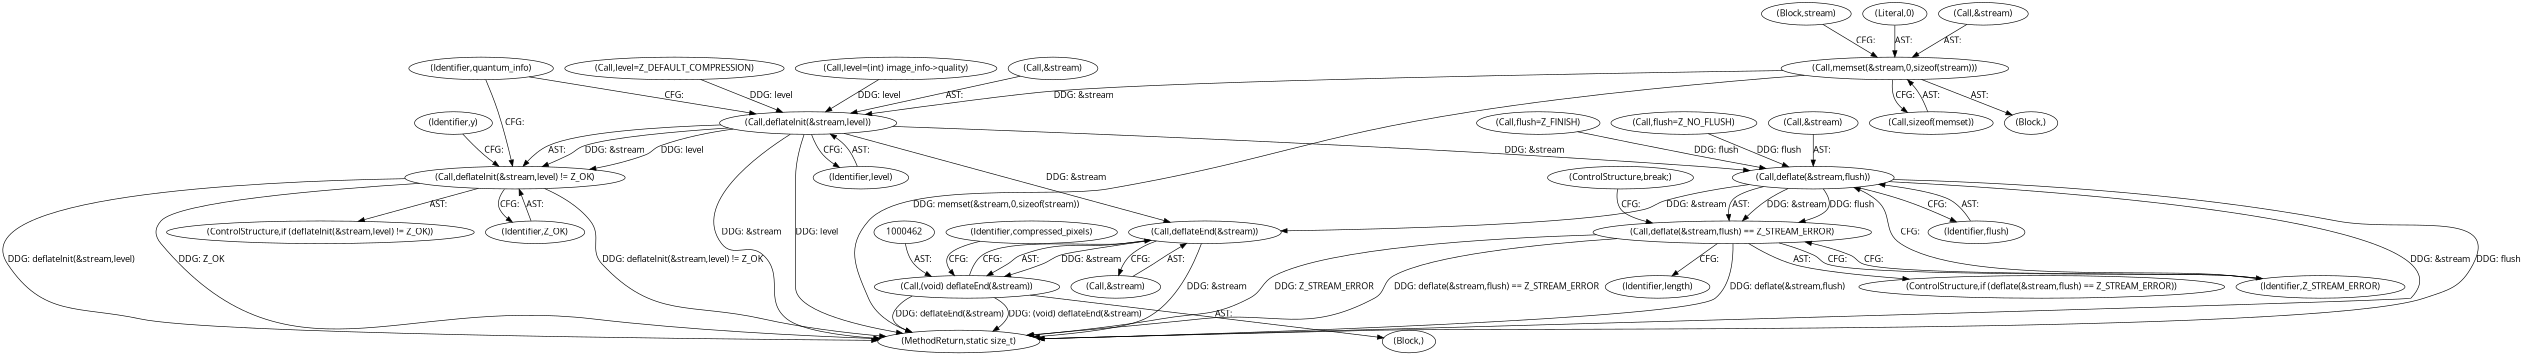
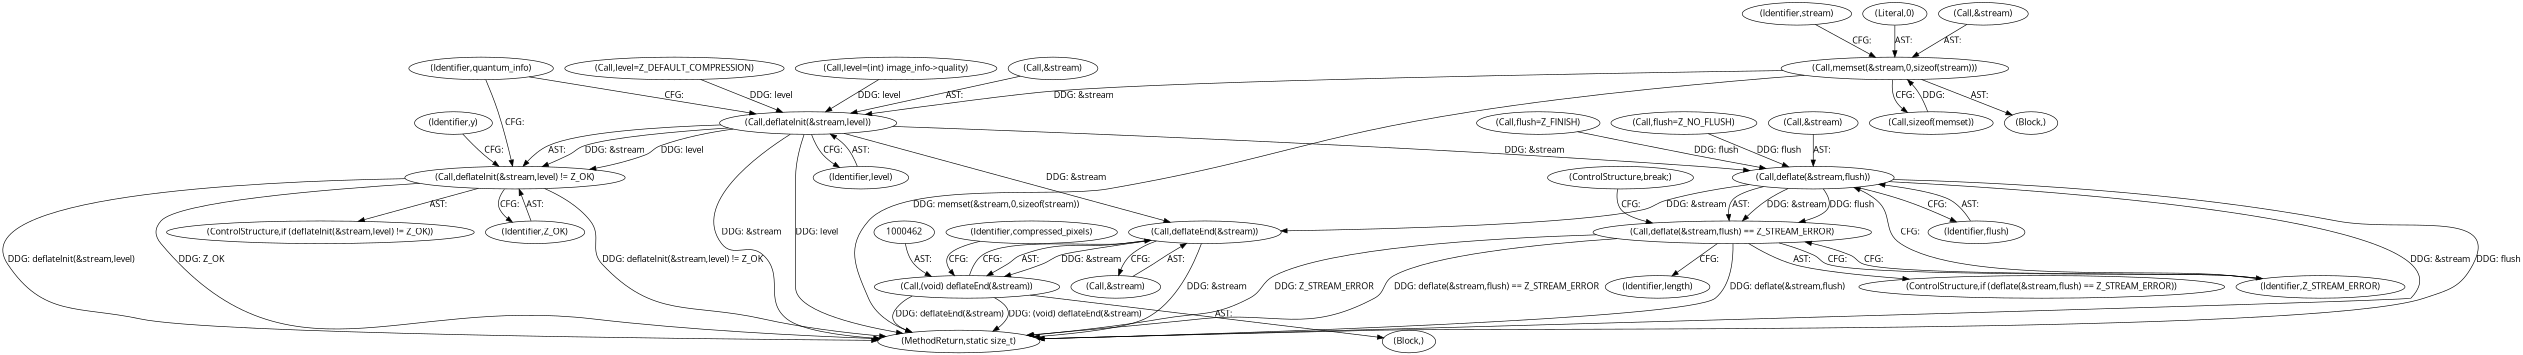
node "(Block,stream)": label "(Block,stream)" -> "(Identifier,stream)"
edge "(Call,sizeof(memset))" -> "(Call,memset(&stream,0,sizeof(stream)))": label "AST: " -> "DDG: "
